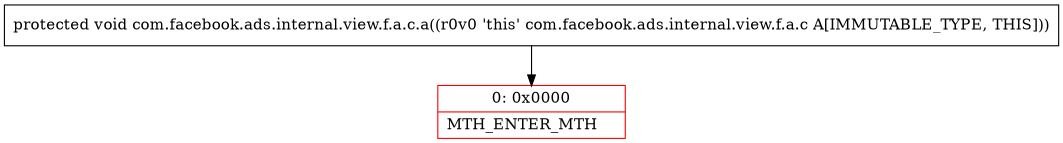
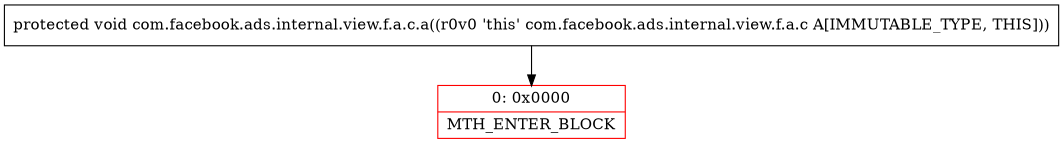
node "0: 0x0000": text "MTH_ENTER_MTH" -> "MTH_ENTER_BLOCK"
